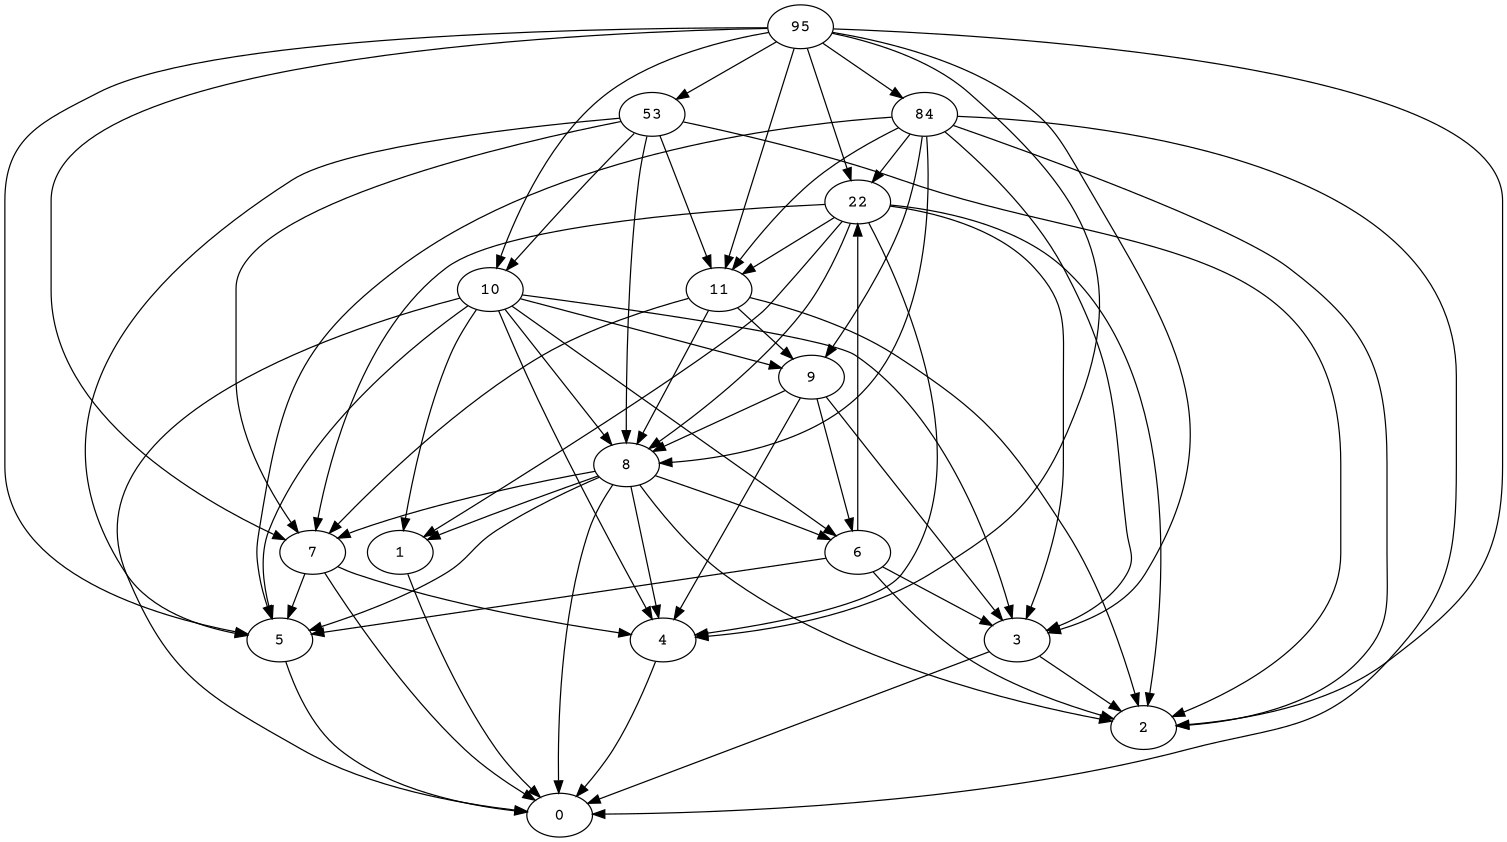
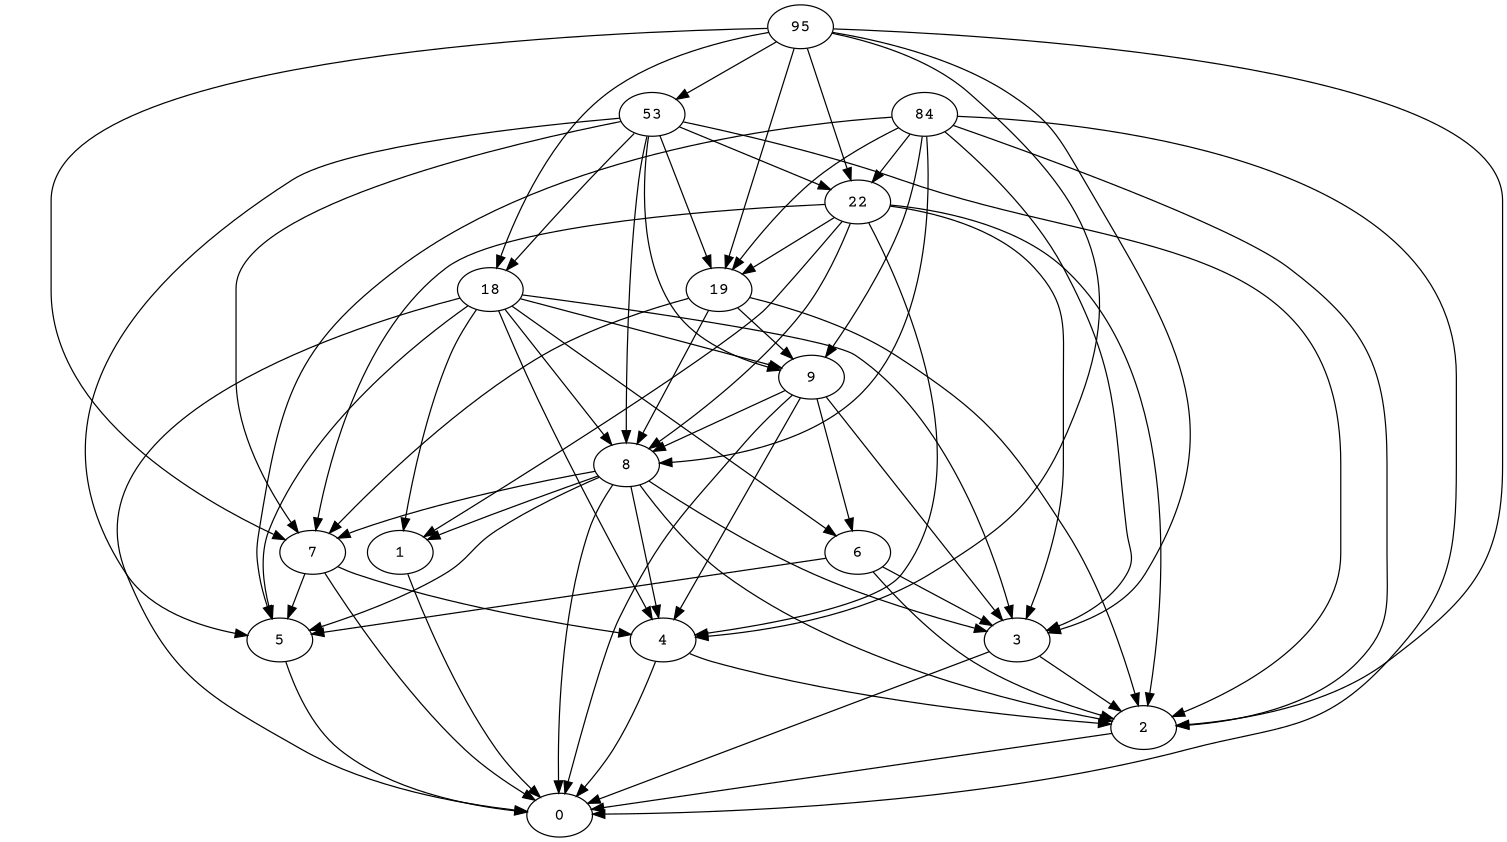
edge "95" -> "84": removed
edge "95" -> "5": removed
edge "53" -> "9": added
node "10": label "10" -> "18"
node "11": label "11" -> "19"
edge "6" -> "22": now "53" -> "22"
edge "8" -> "6": now "8" -> "3"
edge "9" -> "0": added
edge "4" -> "2": added
edge "2" -> "0": added
